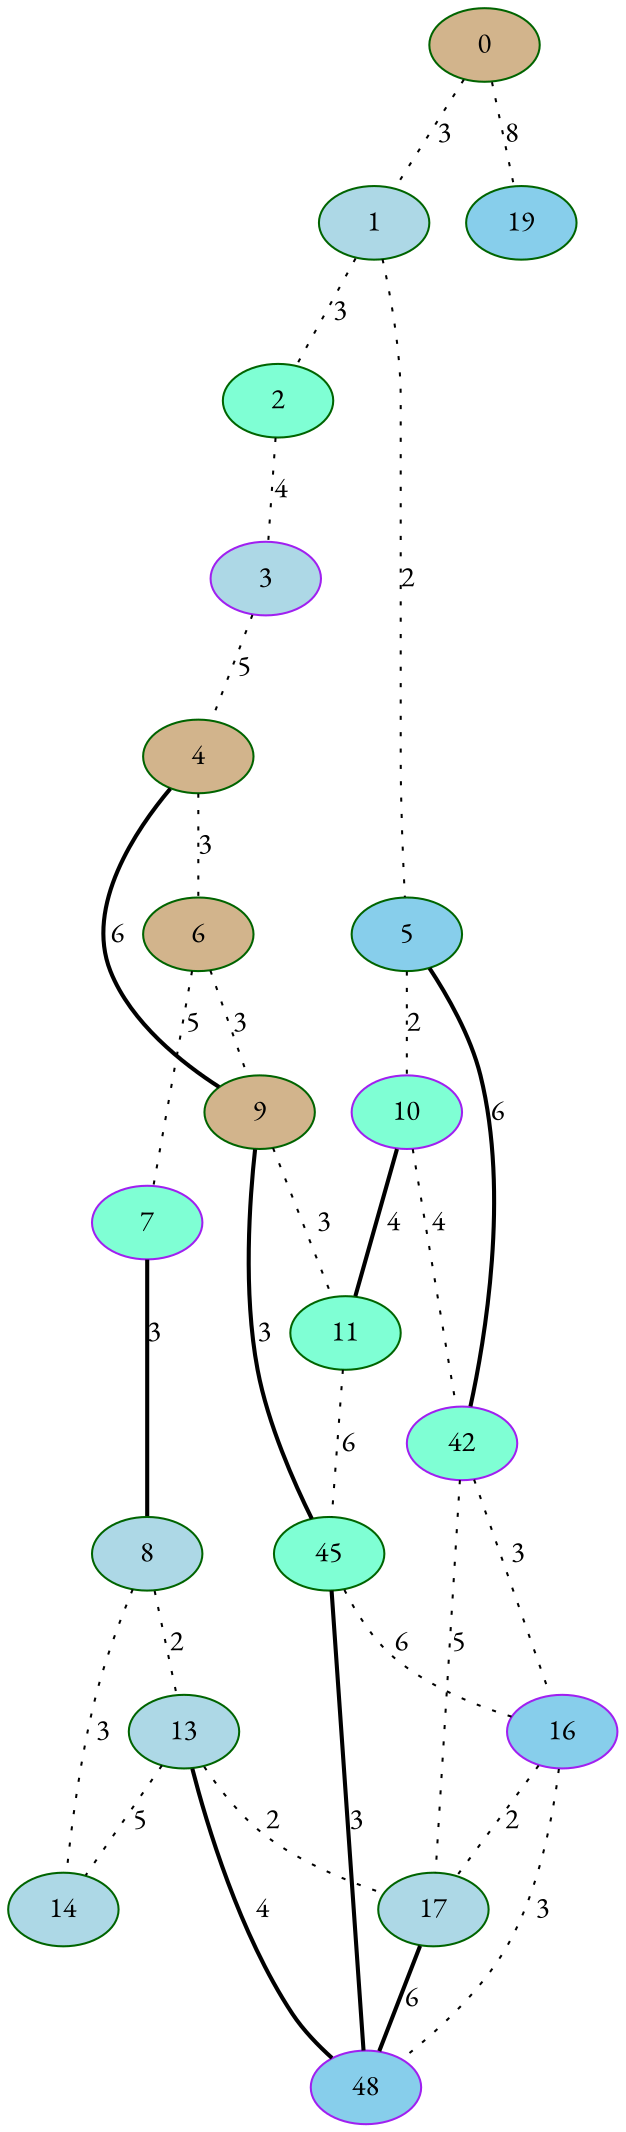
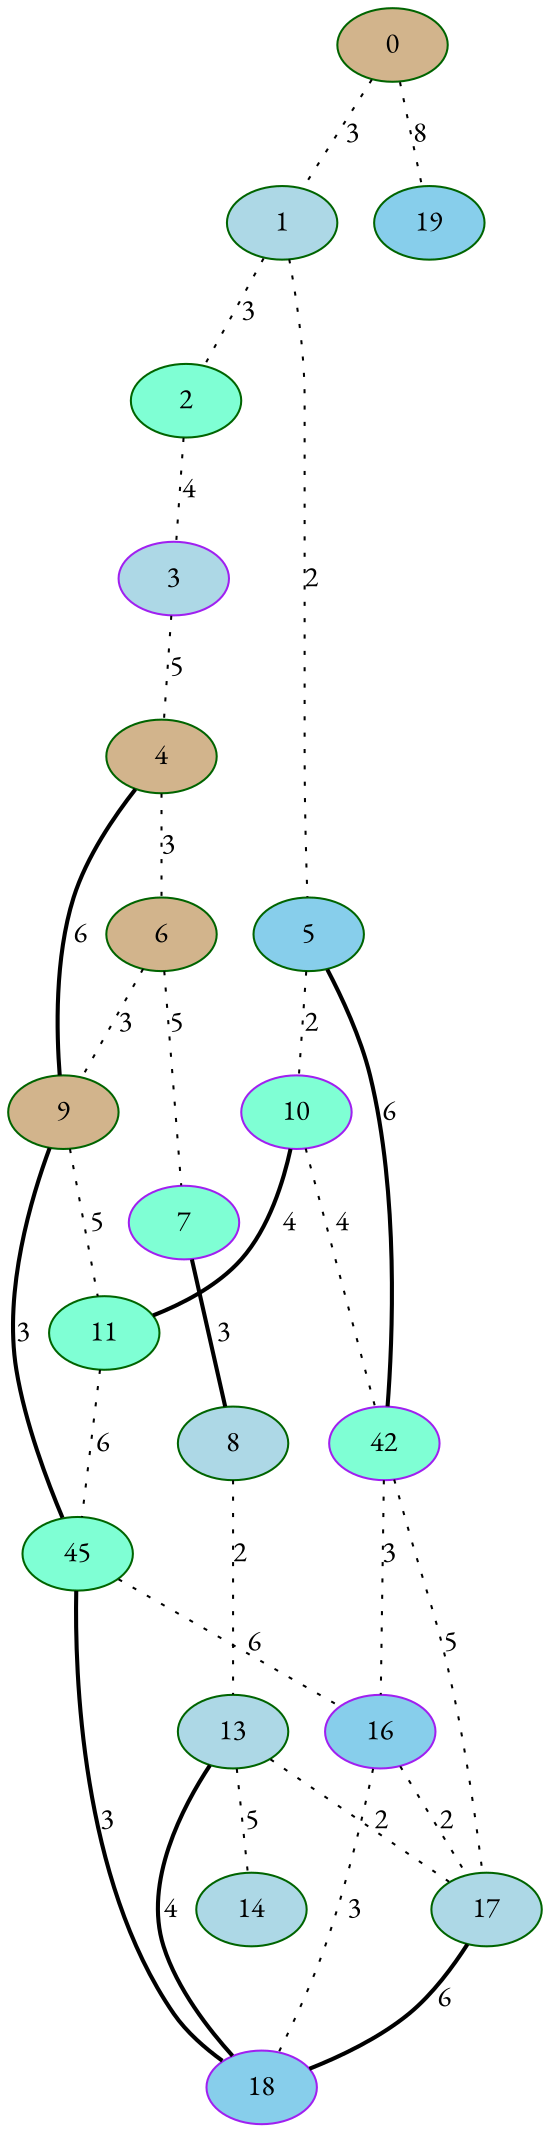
edge "9" -- "11": label "3" -> "5"
edge "8" -- "14": removed, label "3"
node "48": label "48" -> "18"
